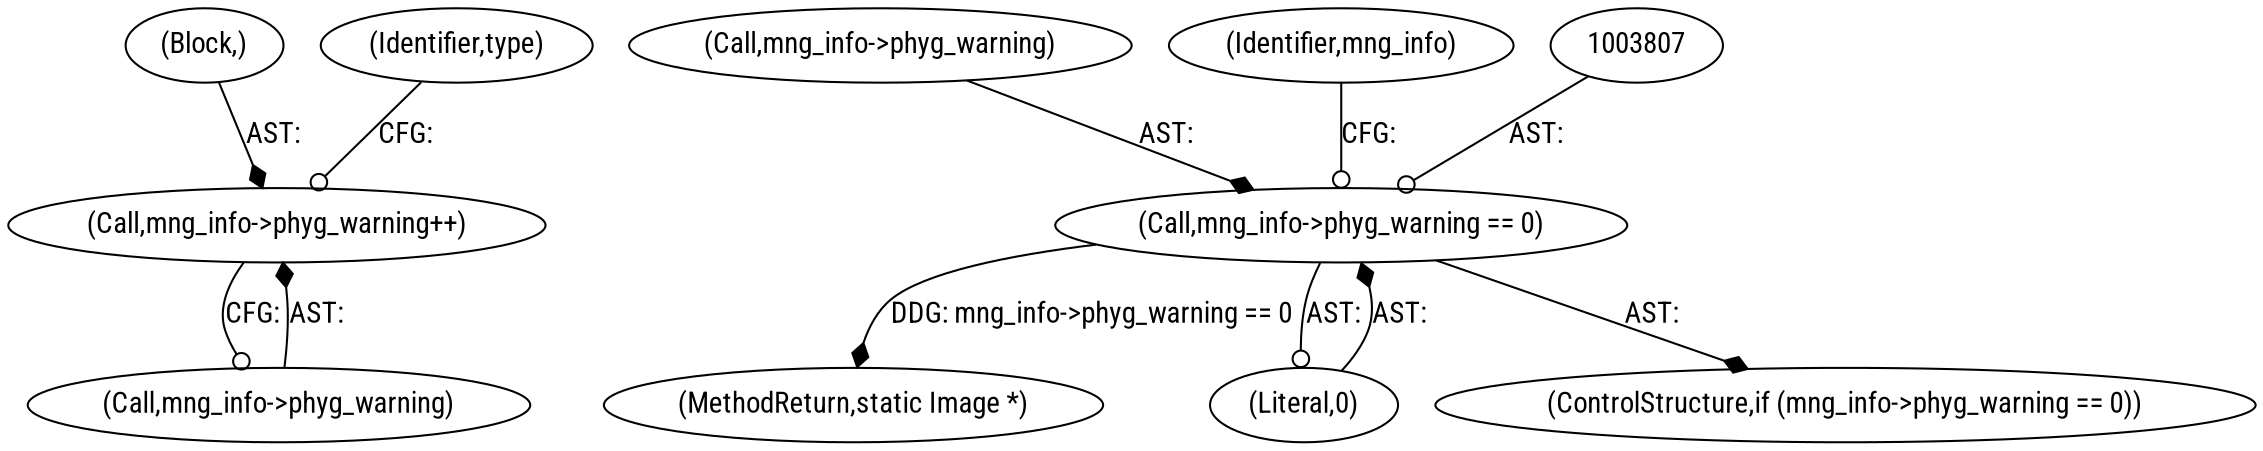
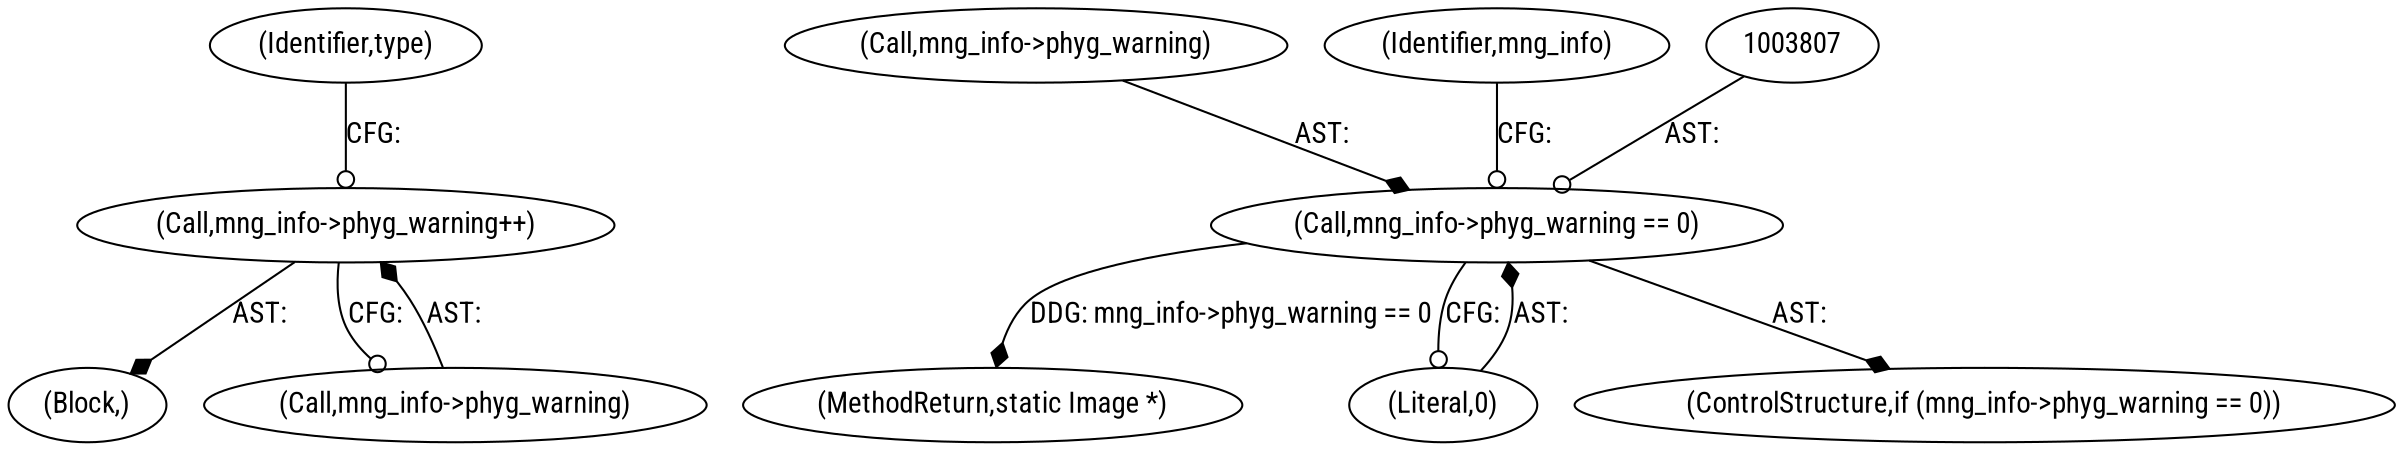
edge "(Block,)" -> "(Call,mng_info->phyg_warning++)": reversed
edge "(Call,mng_info->phyg_warning == 0)" -> "(Literal,0)": label "AST: " -> "CFG: "
